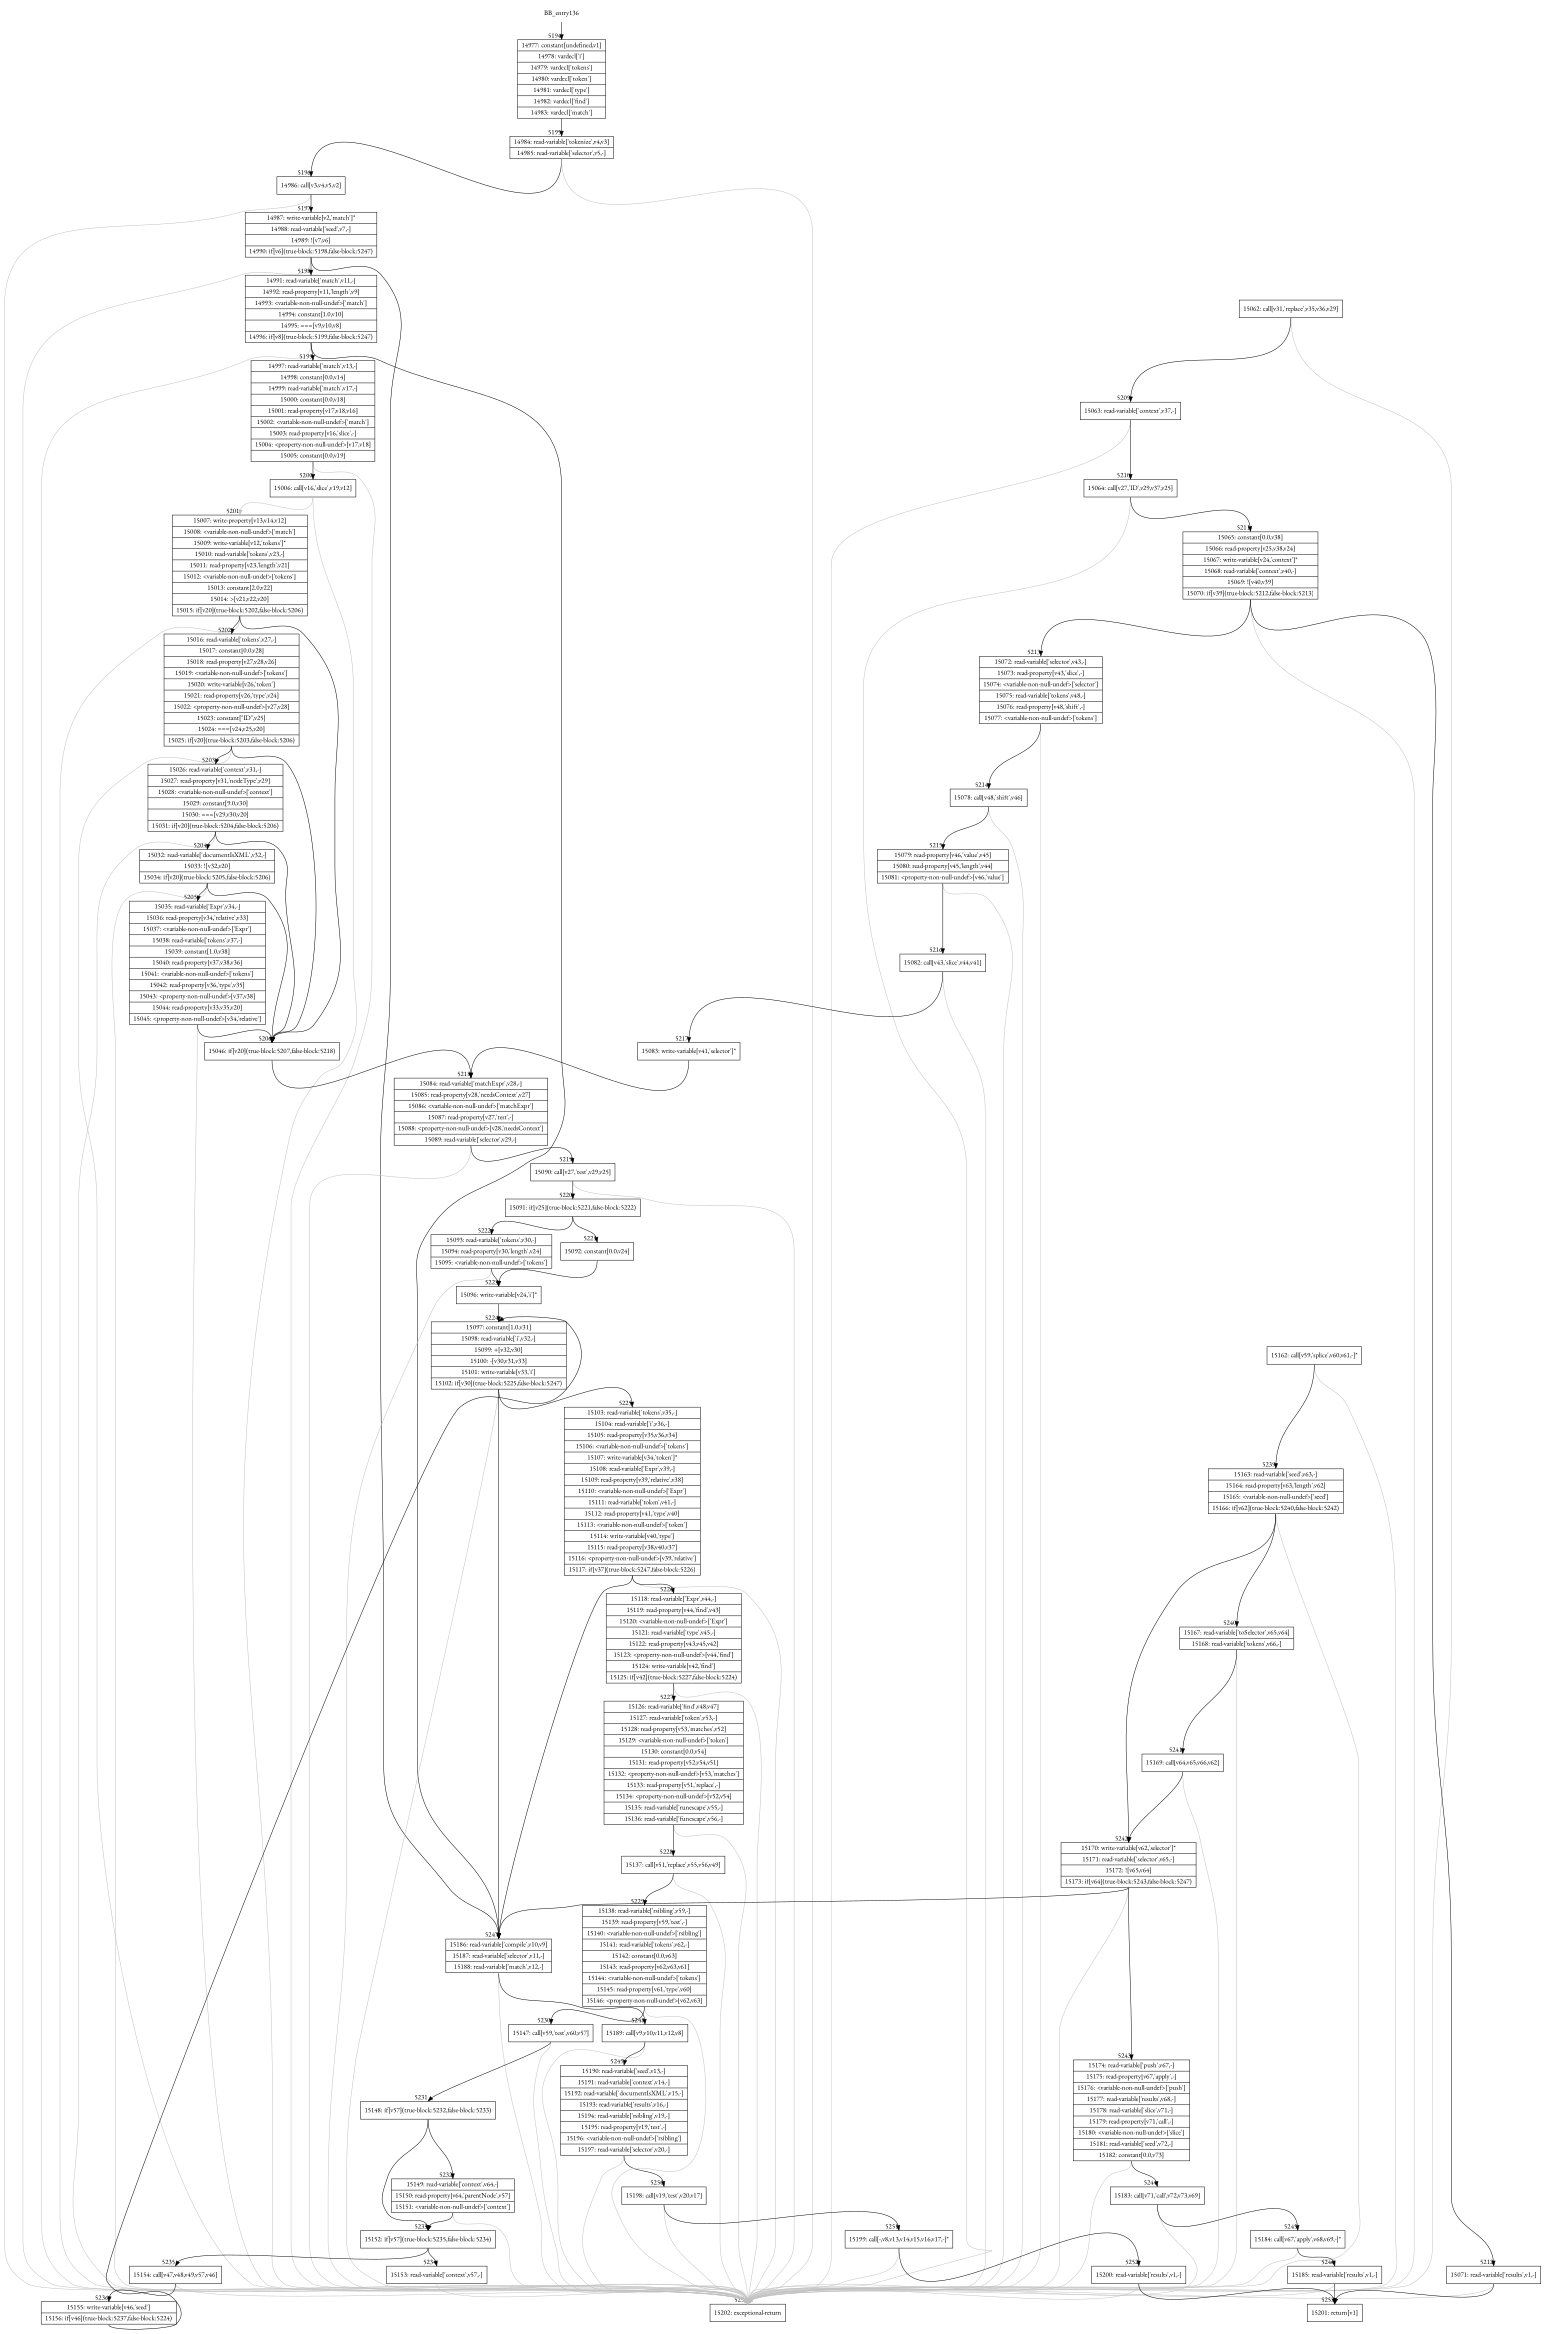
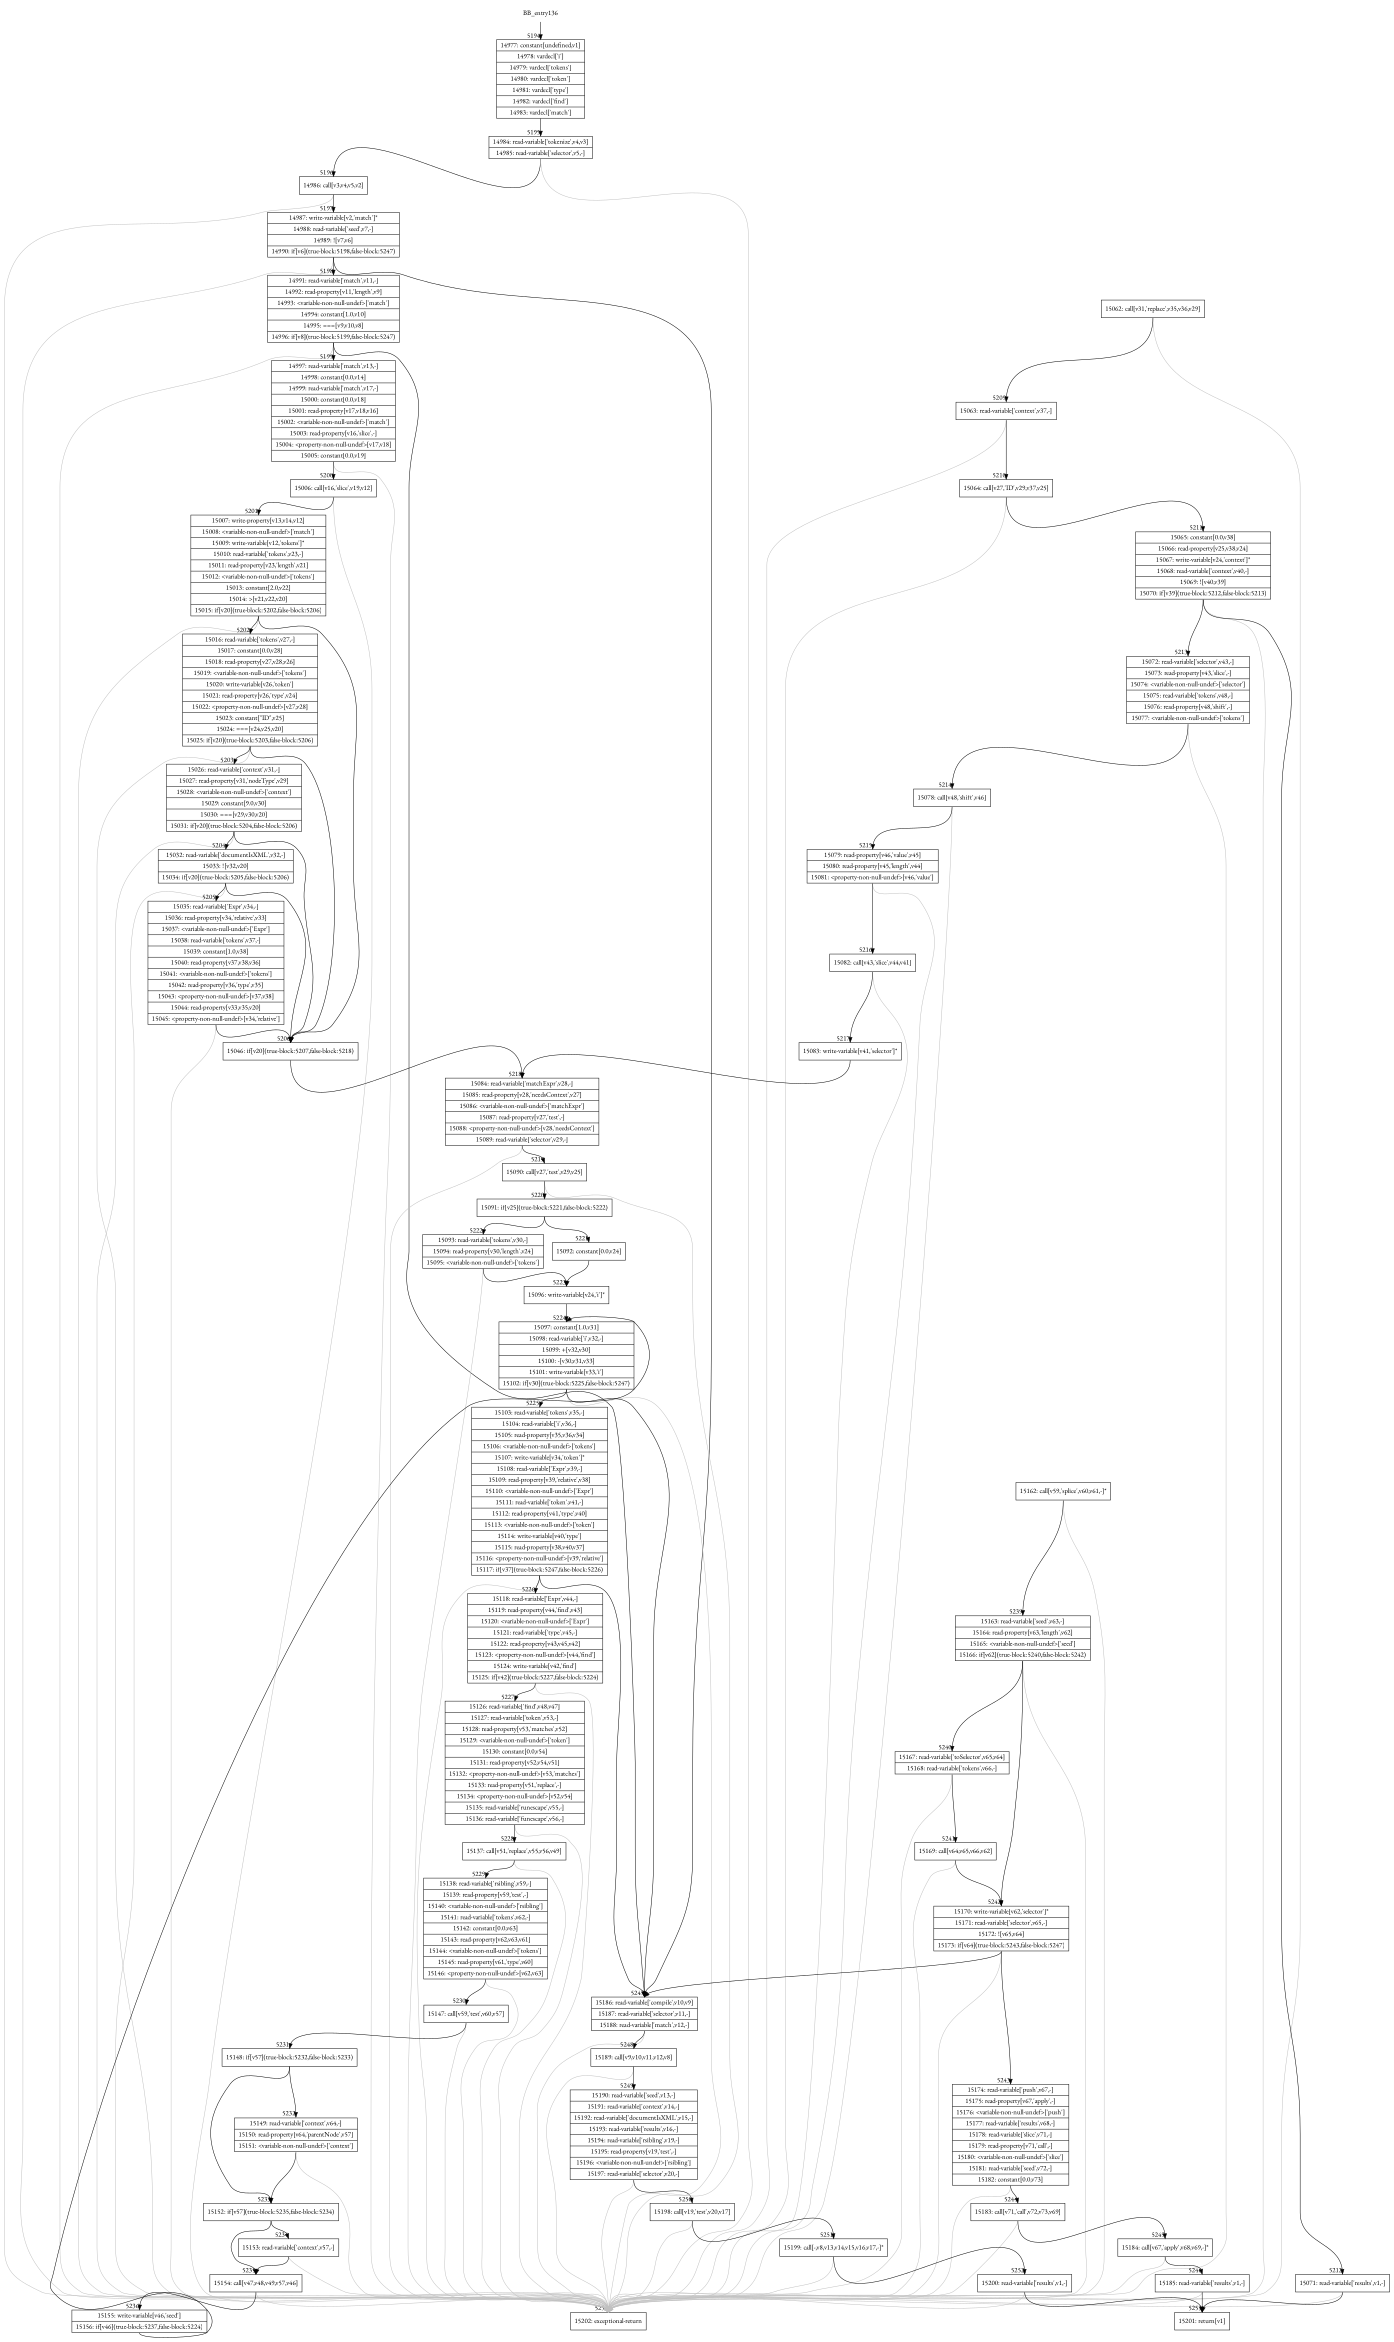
edge "15006: call[v16,'slice',v19,v12]" -> "15007: write-property[v13,v14,v12]": color gray -> black
edge "15153: read-variable['context',v57,-]" -> "15154: call[v47,v48,v49,v57,v46]": added
